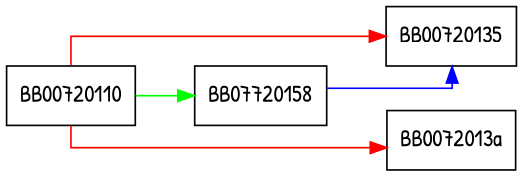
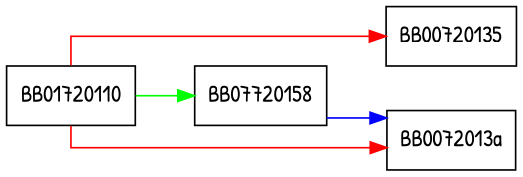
edge "BB07720158" -> "BB00720135": now "BB07720158" -> "BB0072013a"
node "BB00720110": label "BB00720110" -> "BB01720110"
